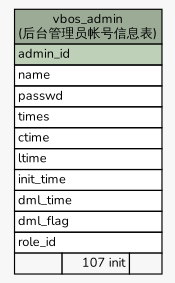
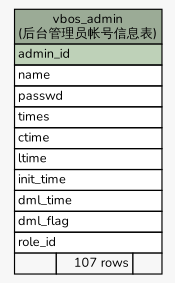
node "vbos_admin": text "107 init" -> "107 rows"
